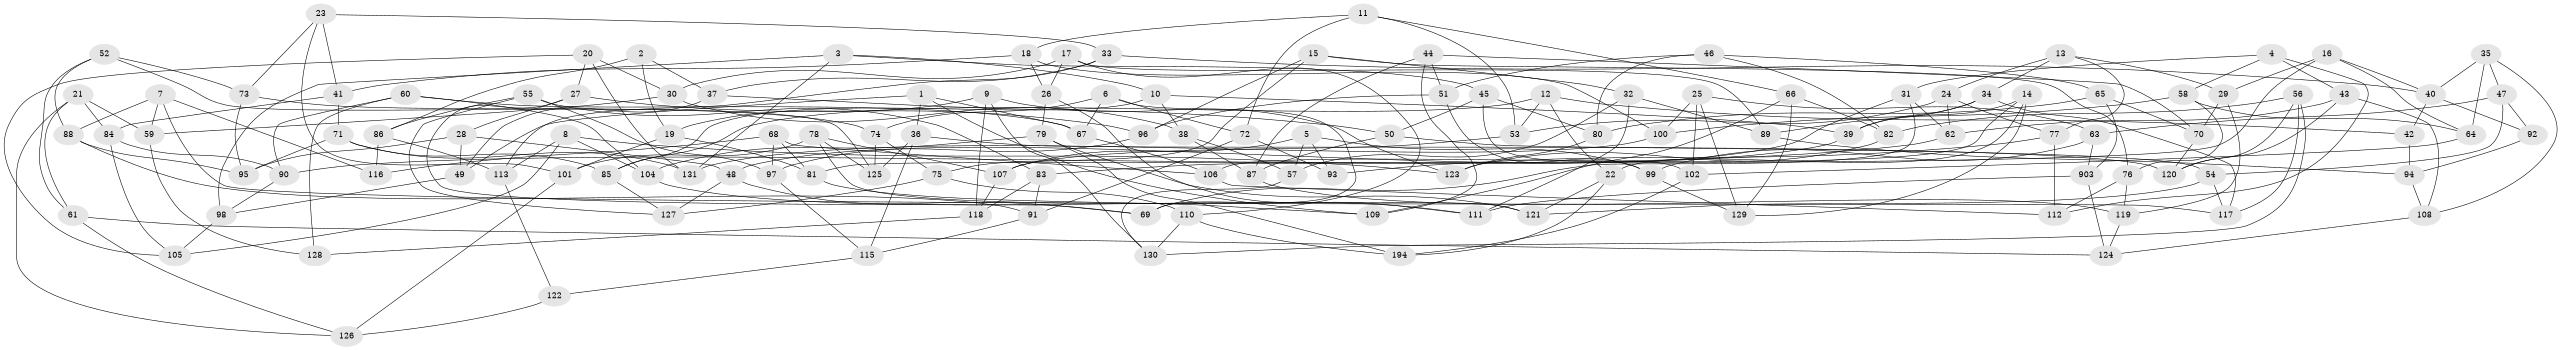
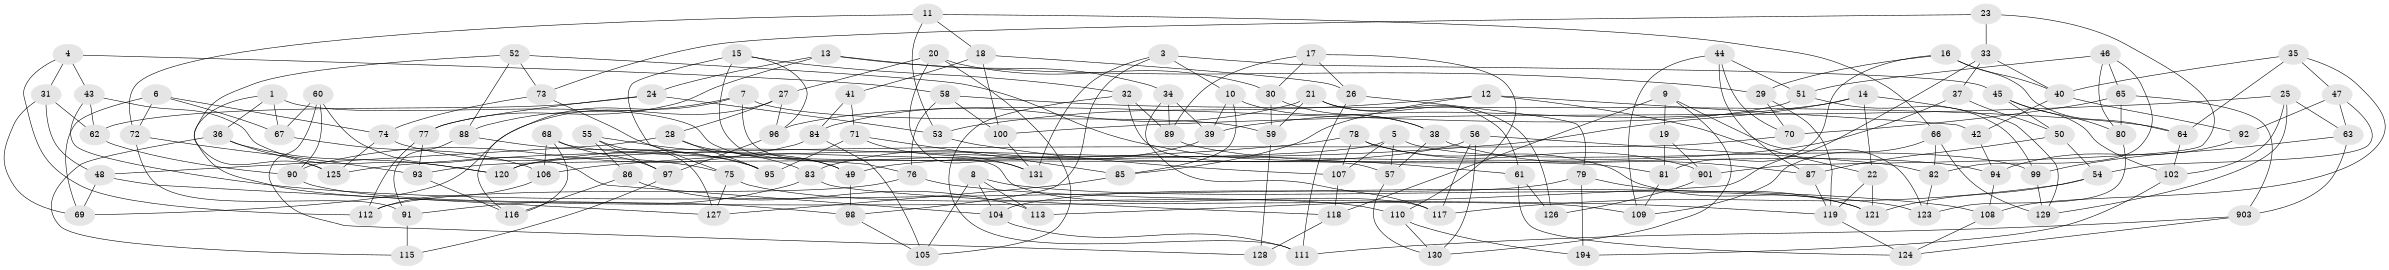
edge "23" -- "41": removed
node "2": removed
node "101": label "101" -> "901"
edge "93" -- "116": added
edge "22" -- "194": now "22" -- "119"
node "122": removed
